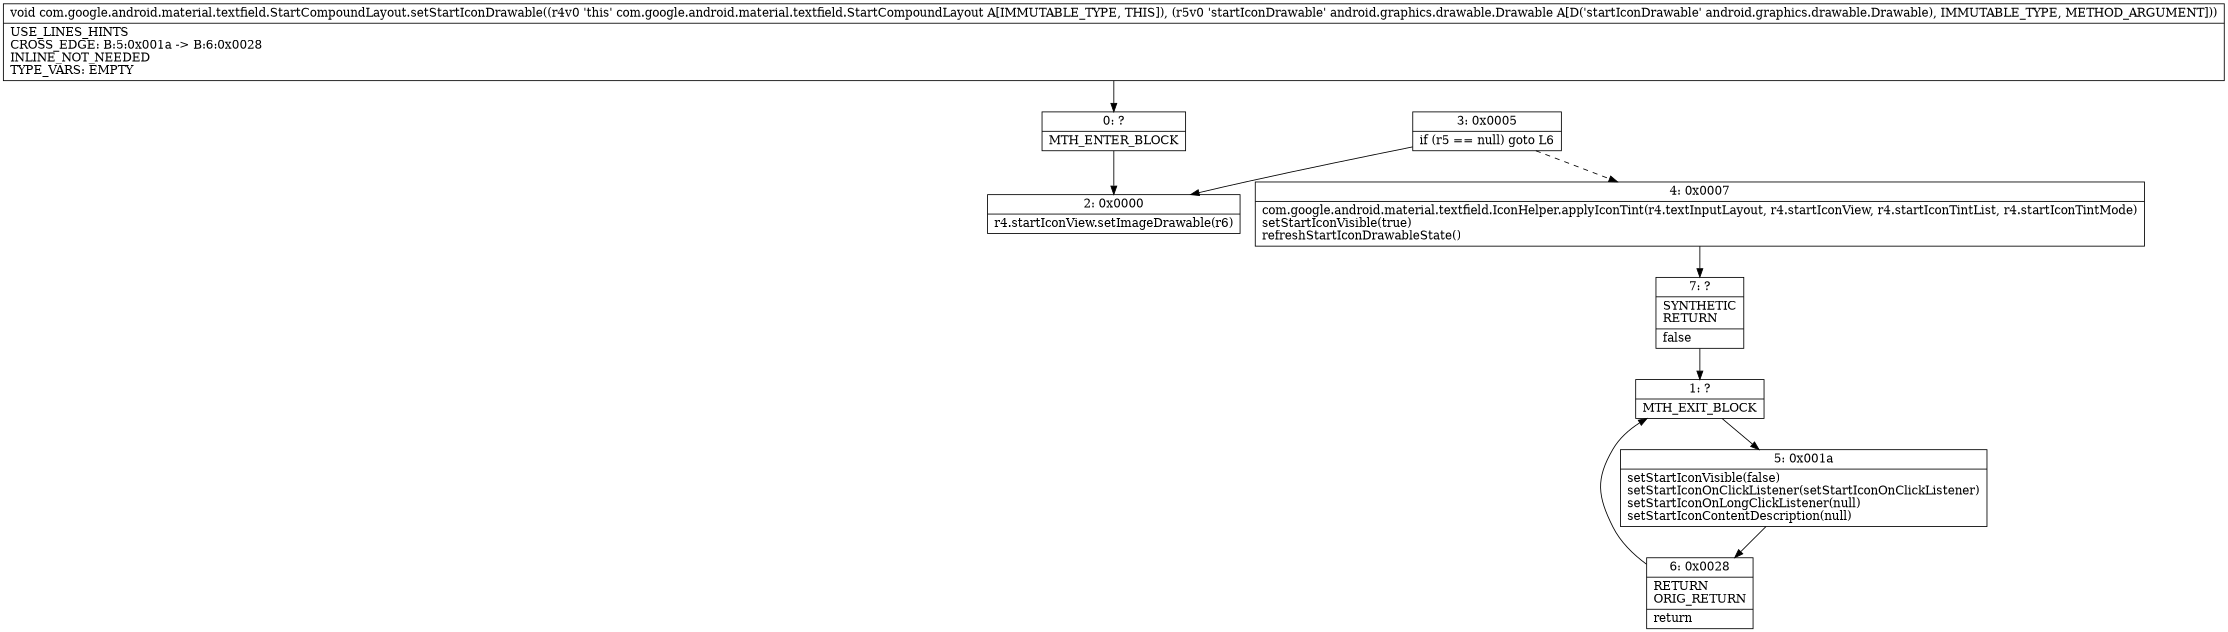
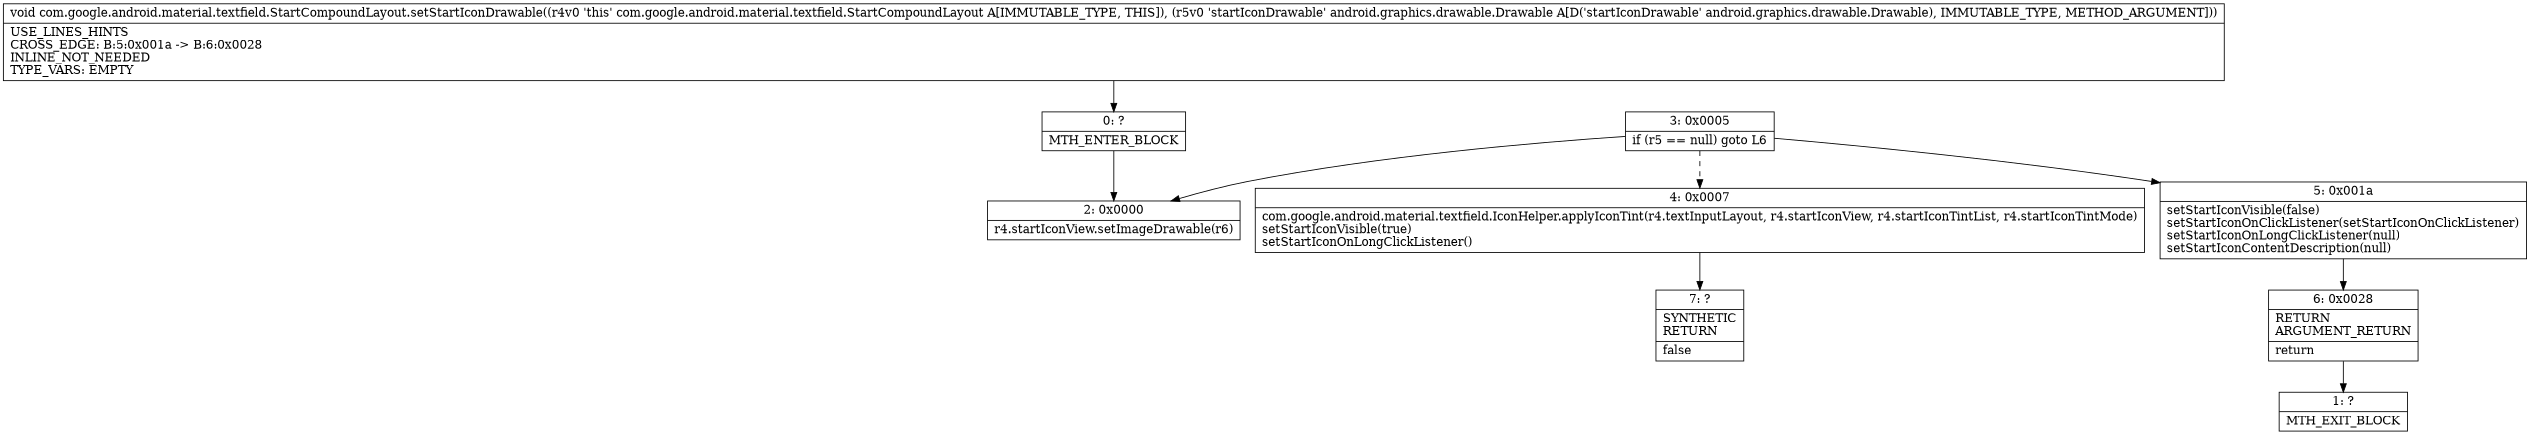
node "4: 0x0007": text "refreshStartIconDrawableState()" -> "setStartIconOnLongClickListener()"
edge "7: ?" -> "1: ?": removed
edge "1: ?" -> "5: 0x001a": now "3: 0x0005" -> "5: 0x001a"
node "6: 0x0028": text "ORIG_RETURN" -> "ARGUMENT_RETURN"
